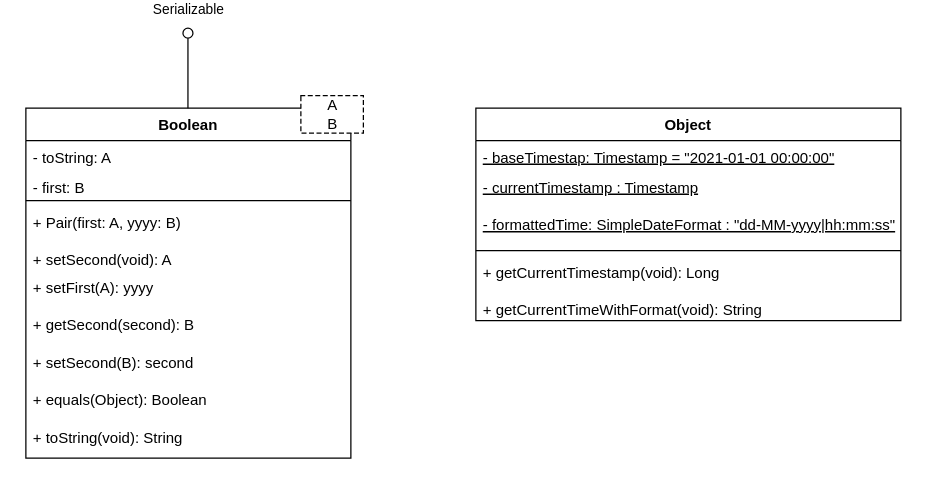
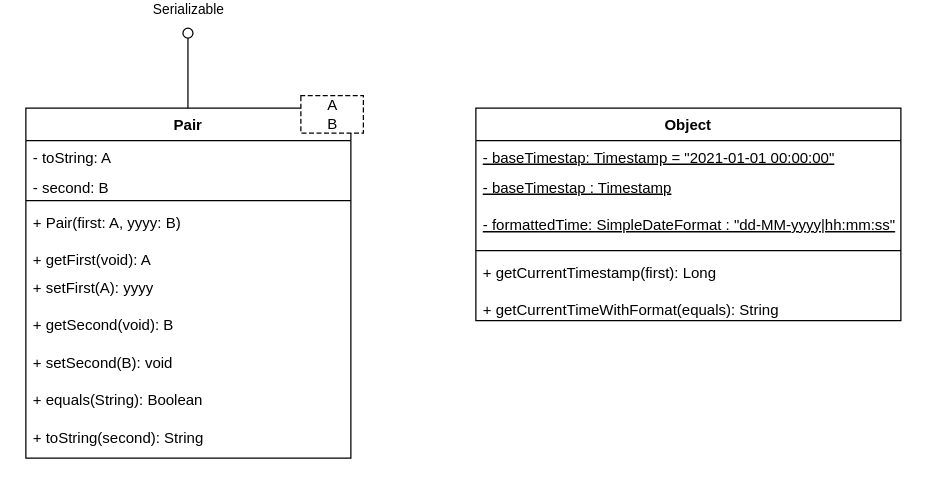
node "Boolean": label "Boolean" -> "Pair"
node "- first: B": label "- first: B" -> "- second: B"
node "- currentTimestamp : Timestamp": label "- currentTimestamp : Timestamp" -> "- baseTimestap : Timestamp"
node "+ setSecond(void): A": label "+ setSecond(void): A" -> "+ getFirst(void): A"
node "+ getCurrentTimestamp(void): Long": label "+ getCurrentTimestamp(void): Long" -> "+ getCurrentTimestamp(first): Long"
node "+ getCurrentTimeWithFormat(void): String": label "+ getCurrentTimeWithFormat(void): String" -> "+ getCurrentTimeWithFormat(equals): String"
node "+ getSecond(second): B": label "+ getSecond(second): B" -> "+ getSecond(void): B"
node "+ setSecond(B): second": label "+ setSecond(B): second" -> "+ setSecond(B): void"
node "+ equals(Object): Boolean": label "+ equals(Object): Boolean" -> "+ equals(String): Boolean"
node "+ toString(void): String": label "+ toString(void): String" -> "+ toString(second): String"
